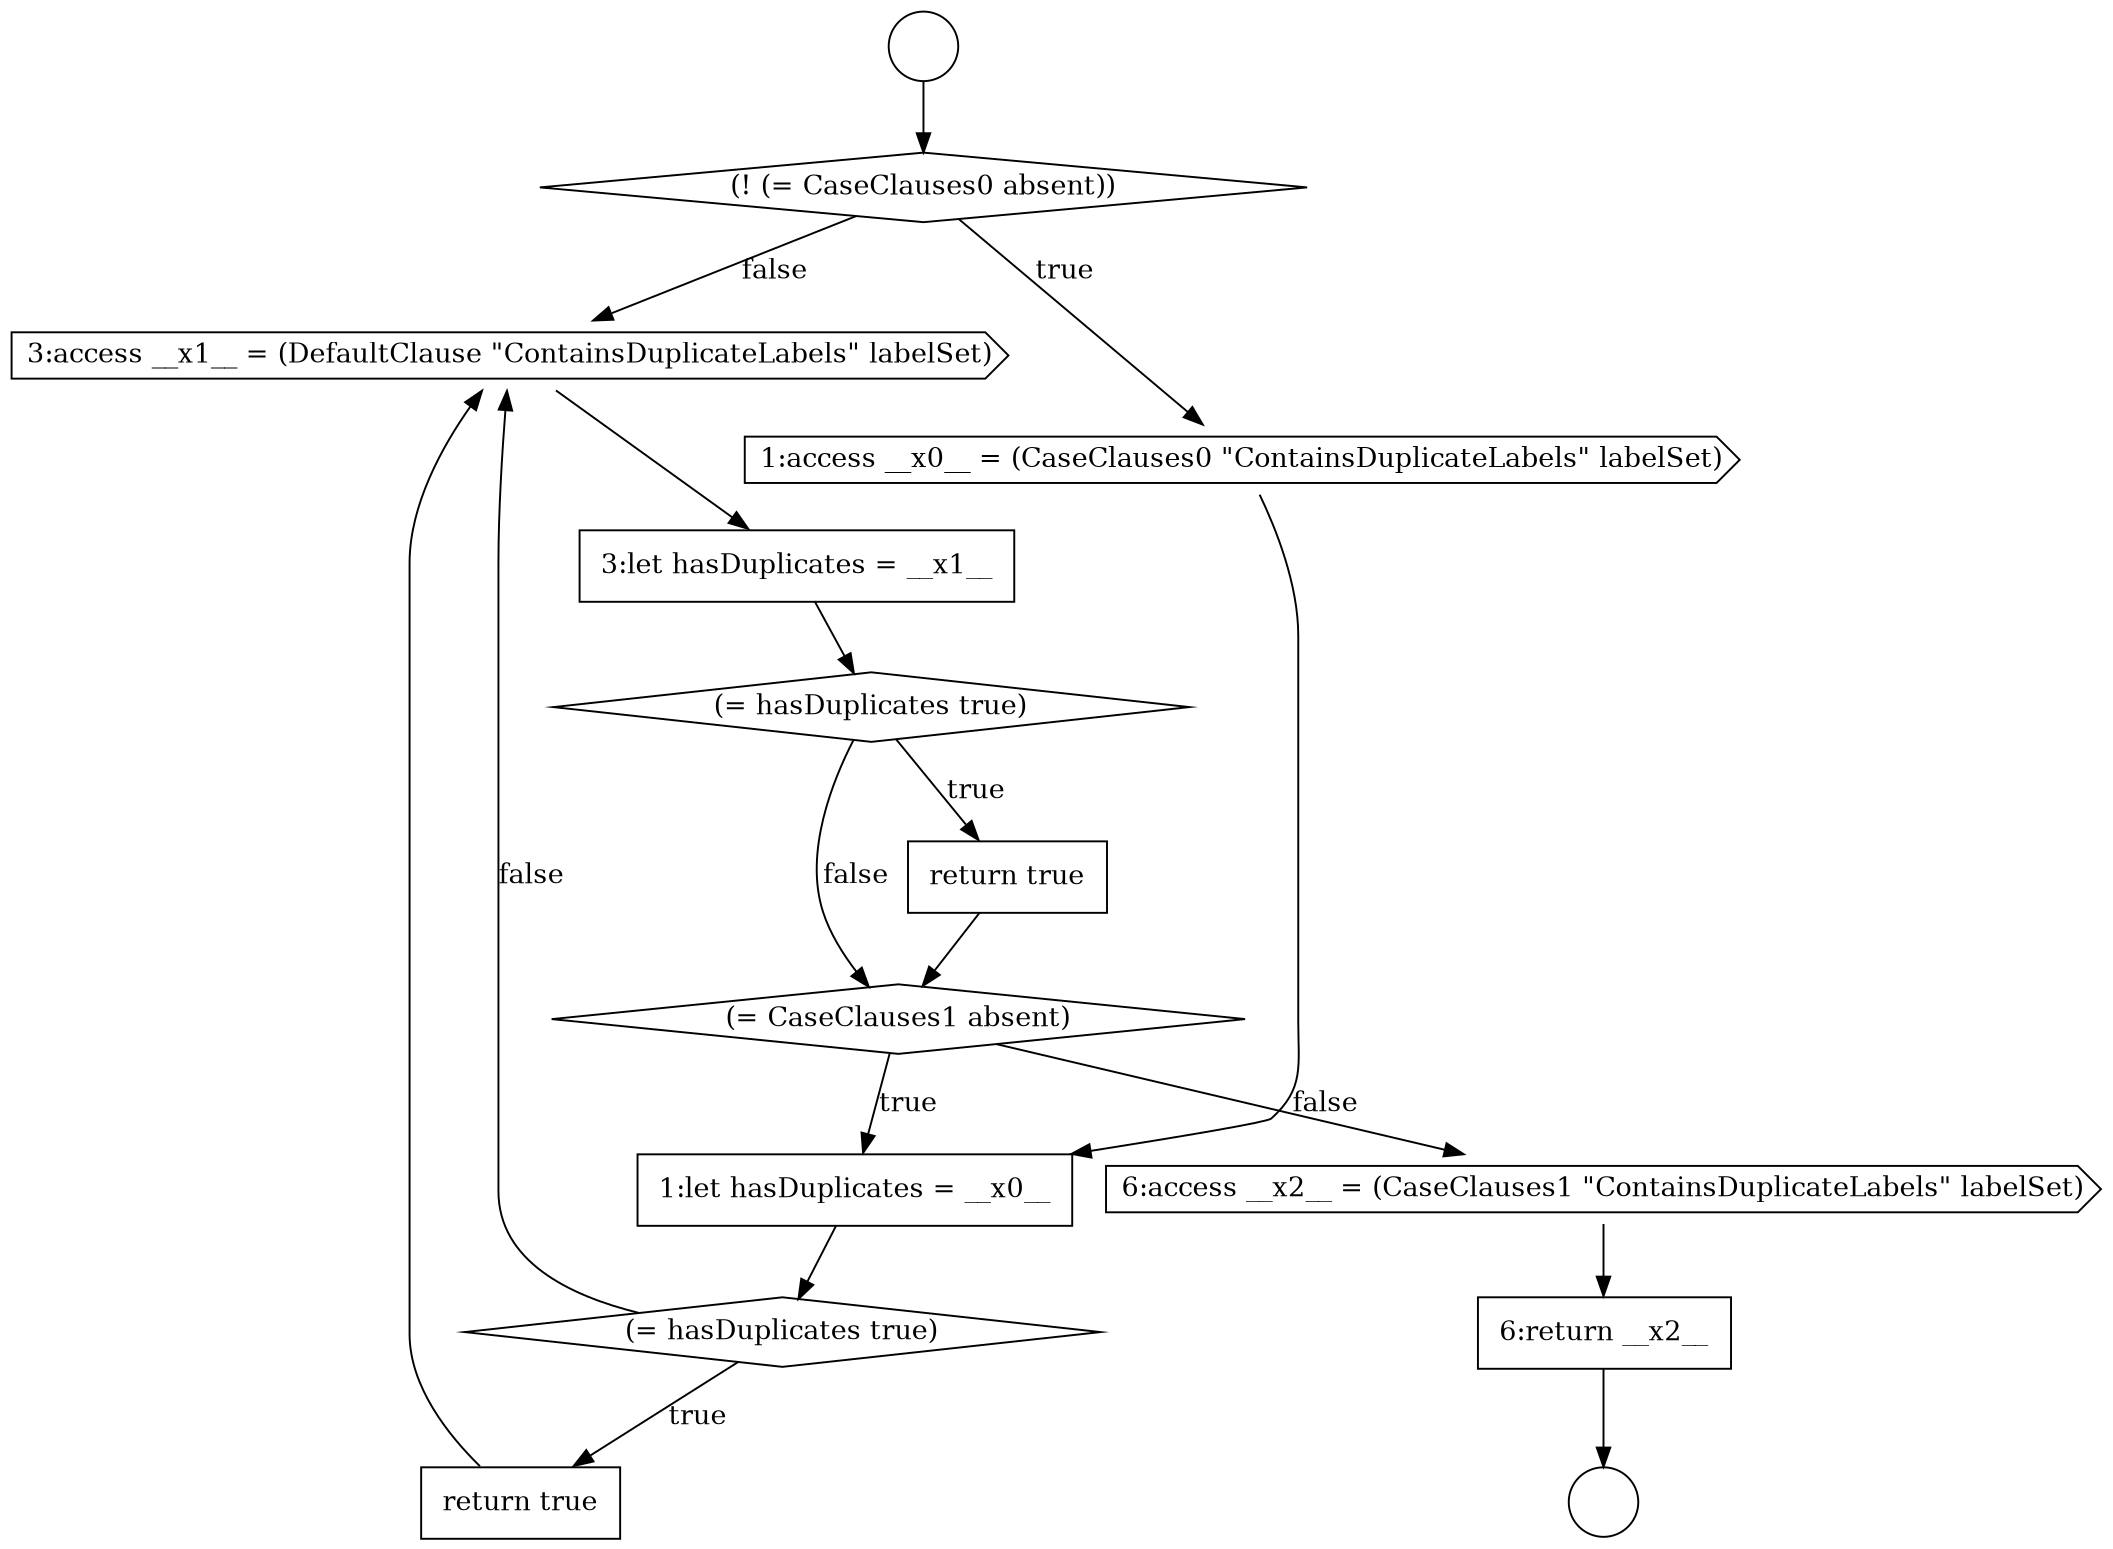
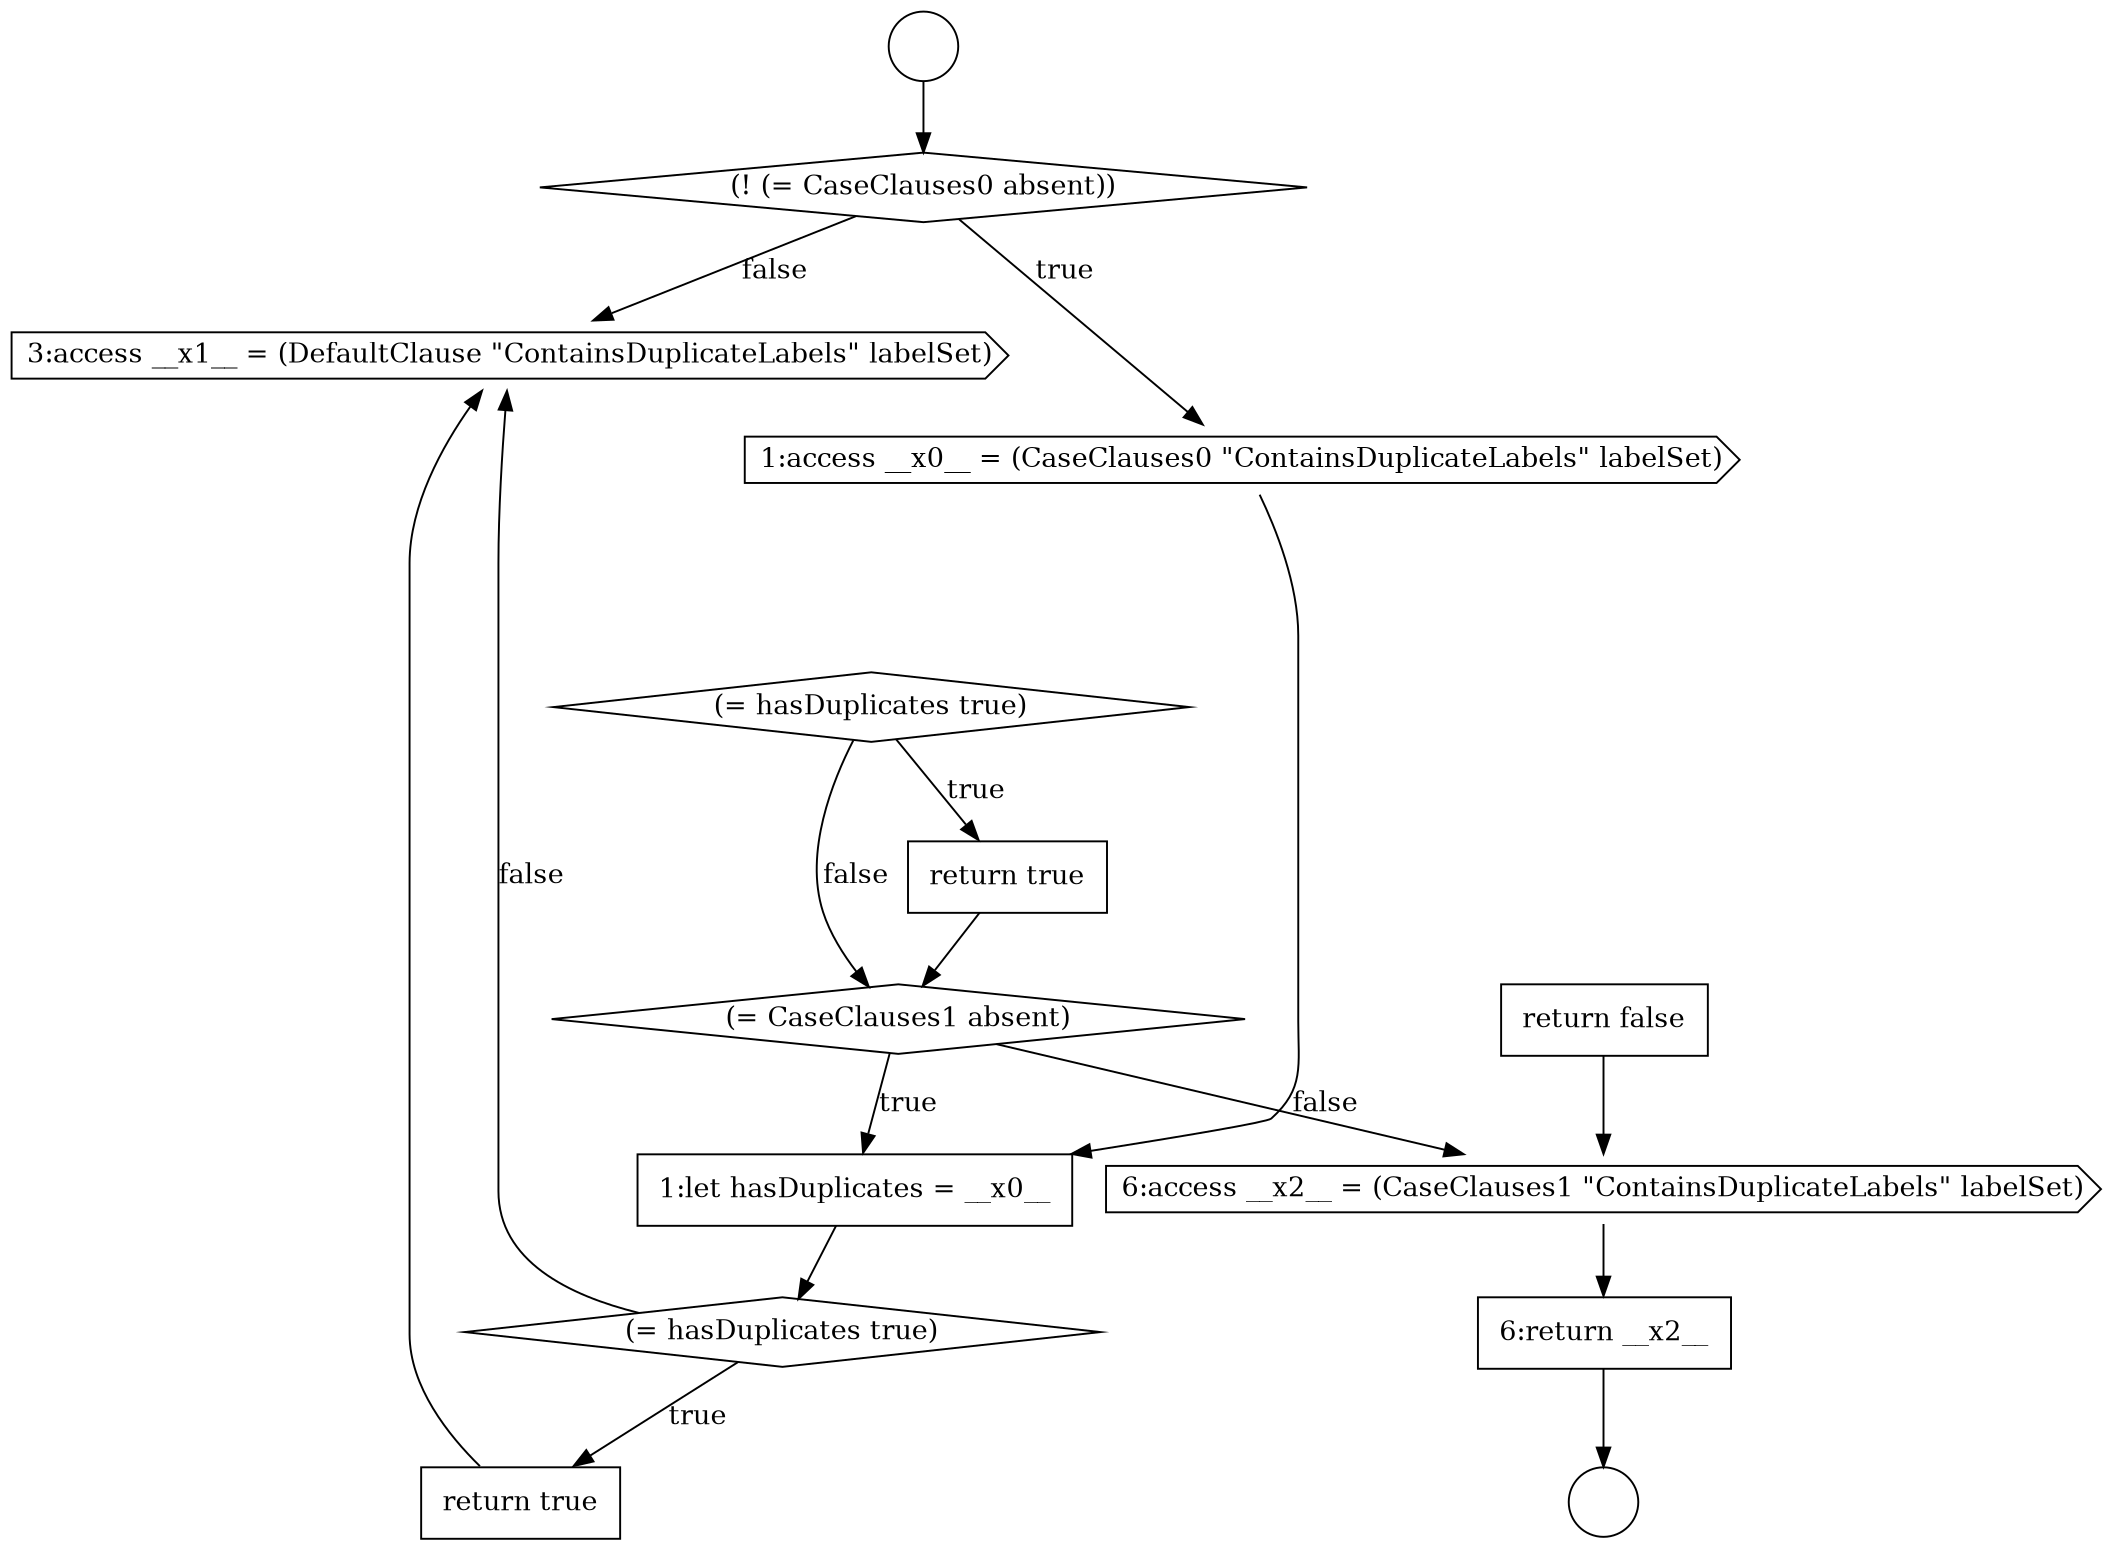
node "3:let hasDuplicates = __x1__": removed
node "return false": added
